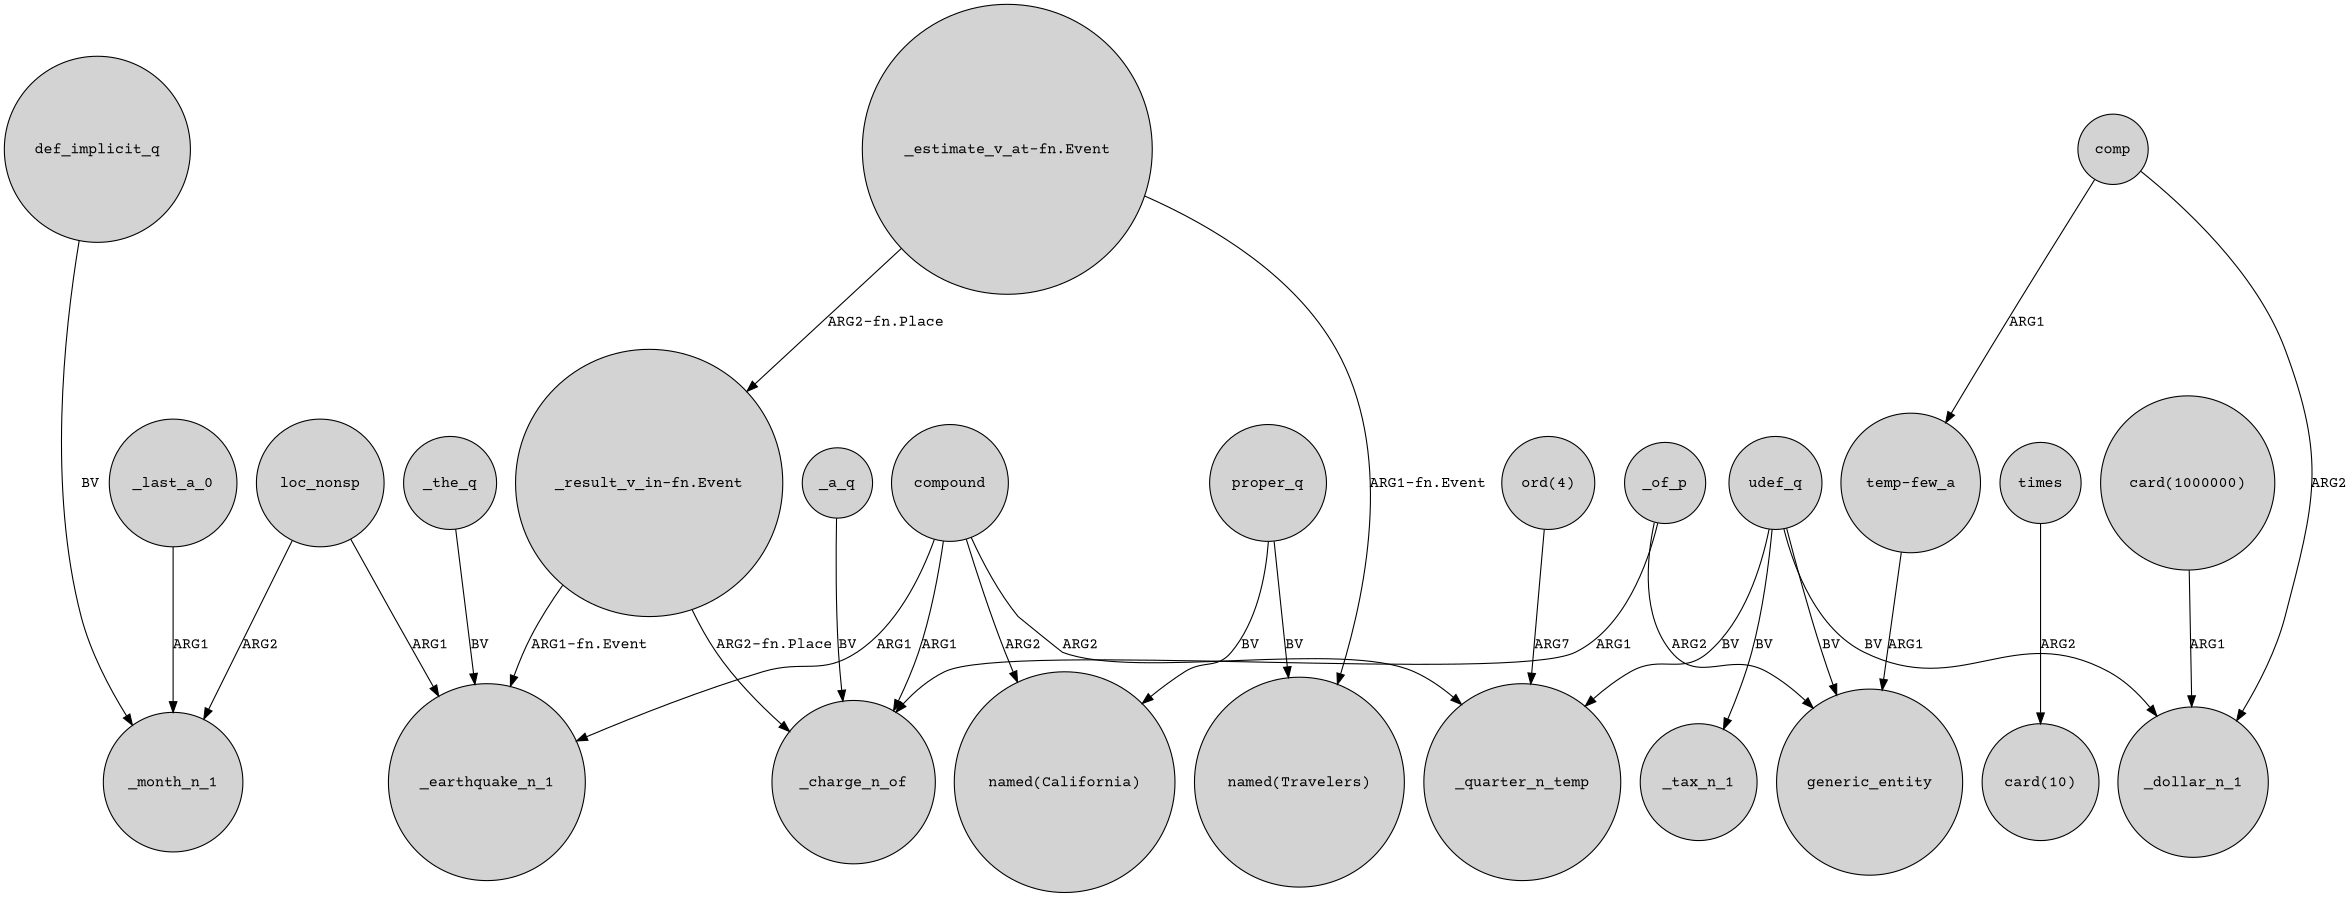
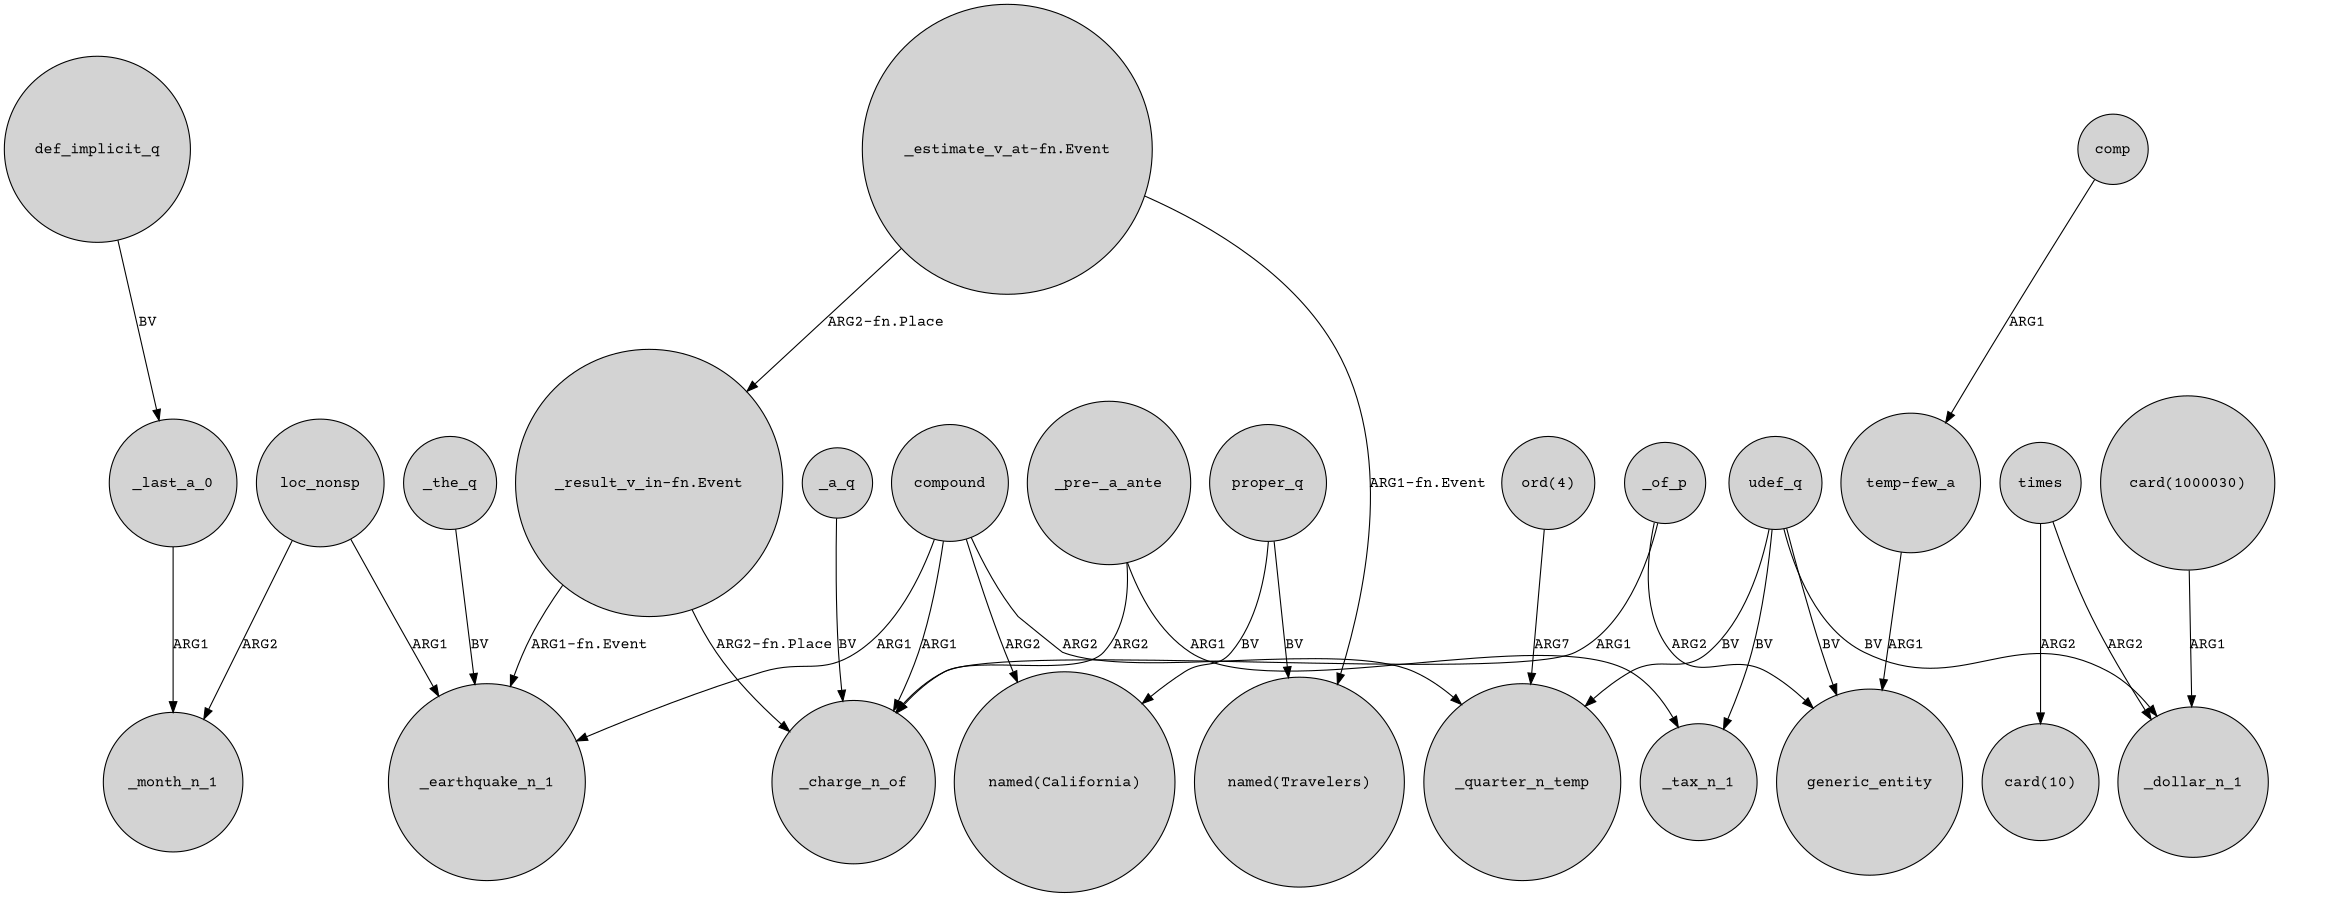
edge "comp" -> "_dollar_n_1": now "times" -> "_dollar_n_1"
node "_pre-_a_ante": added
node "card(1000000)": label "card(1000000)" -> "card(1000030)"
edge "def_implicit_q" -> "_month_n_1": now "def_implicit_q" -> "_last_a_0"
